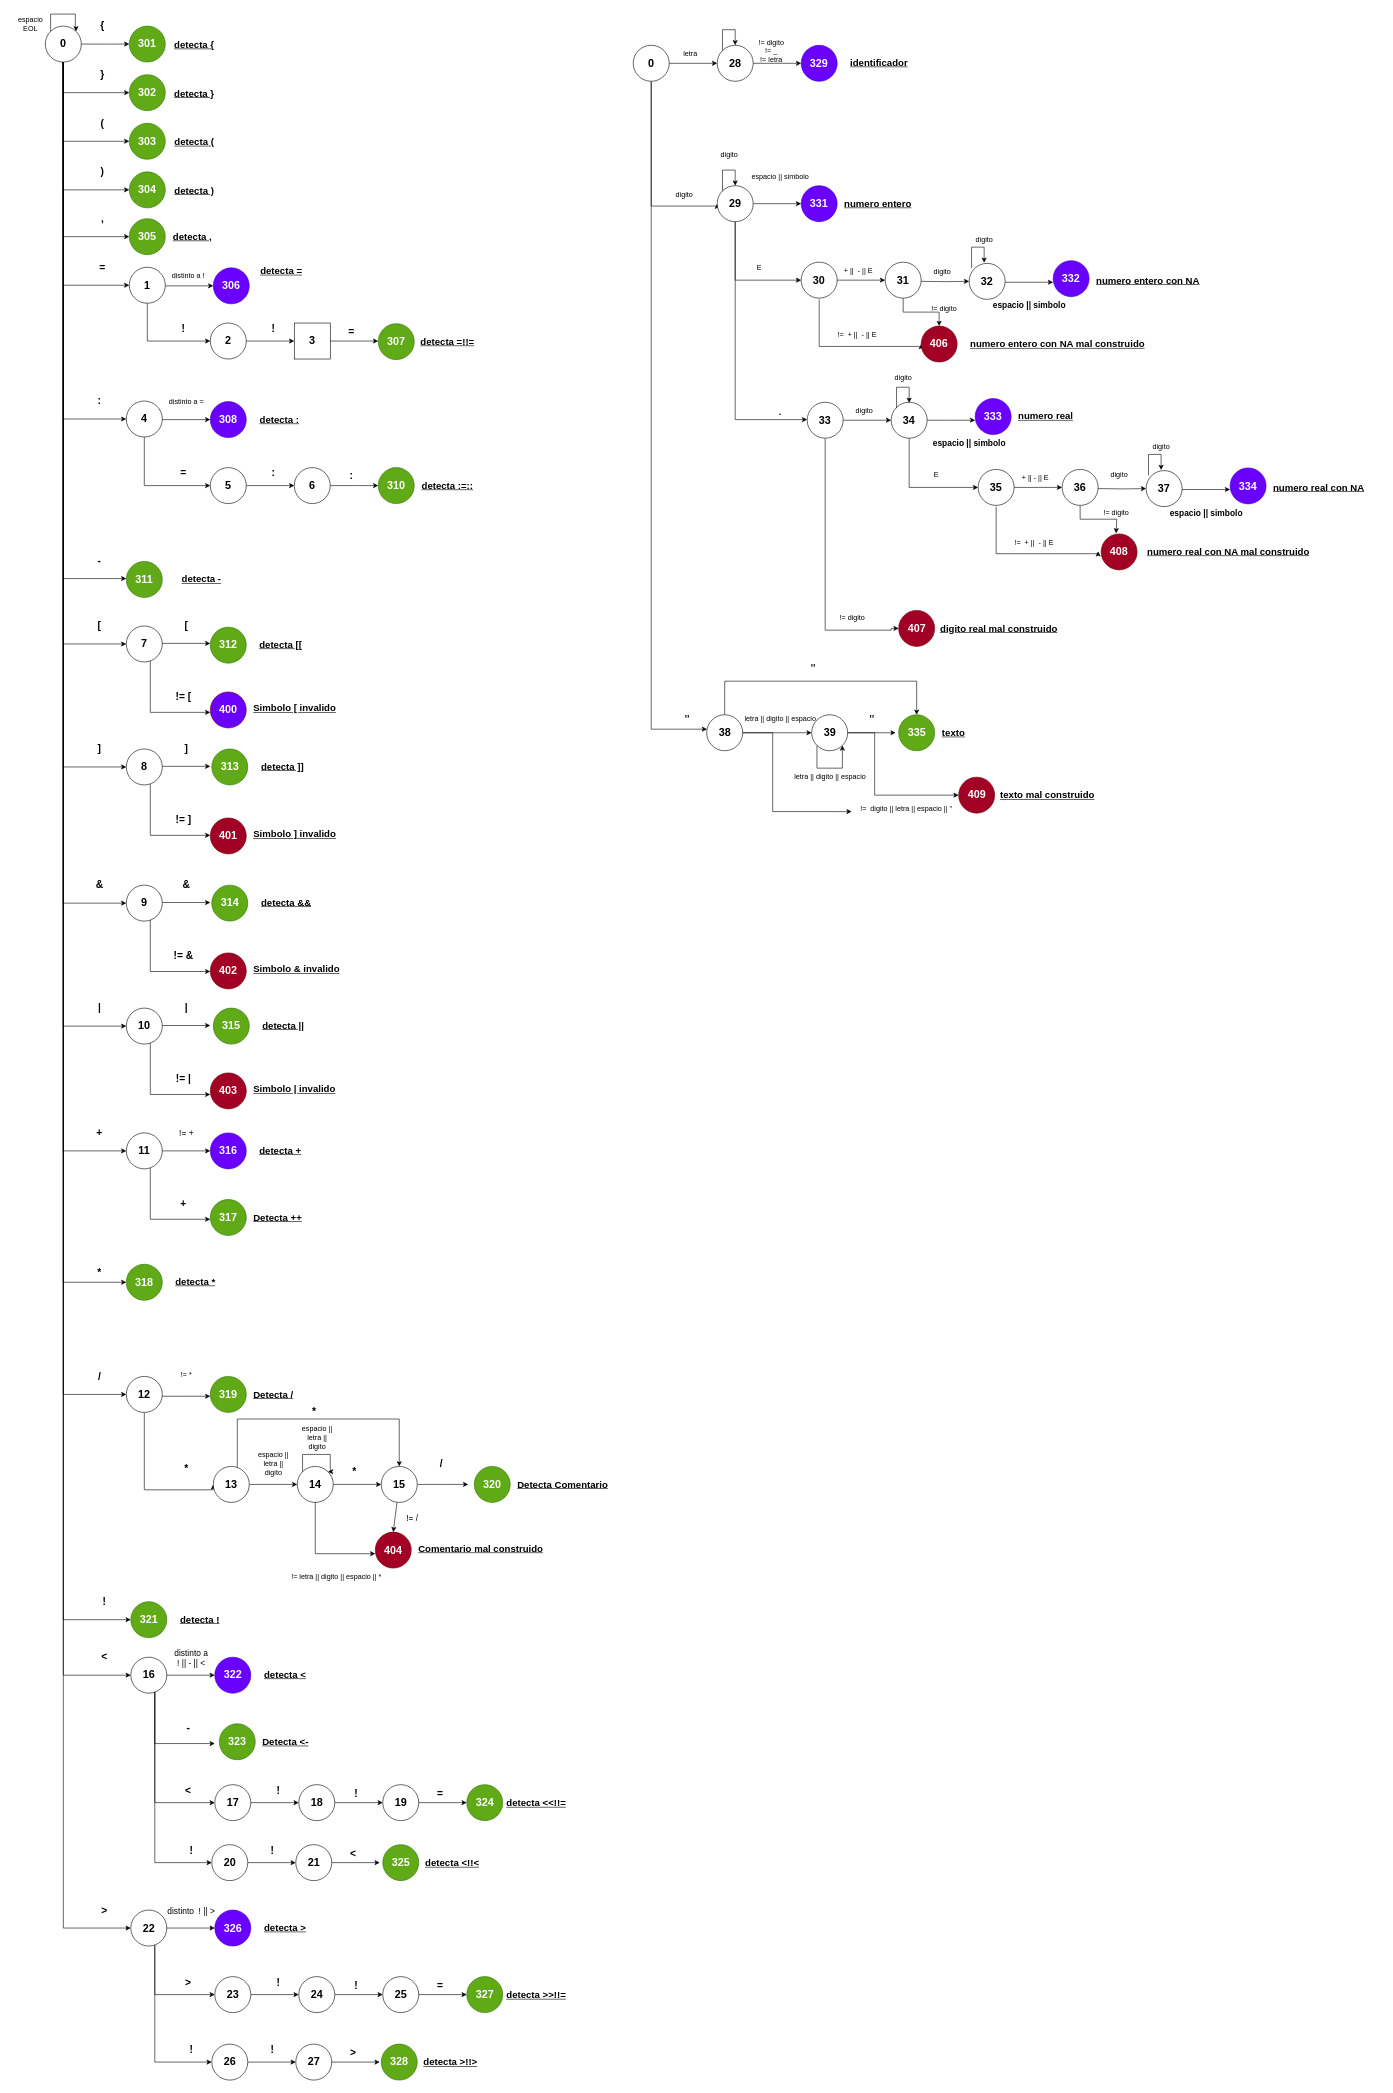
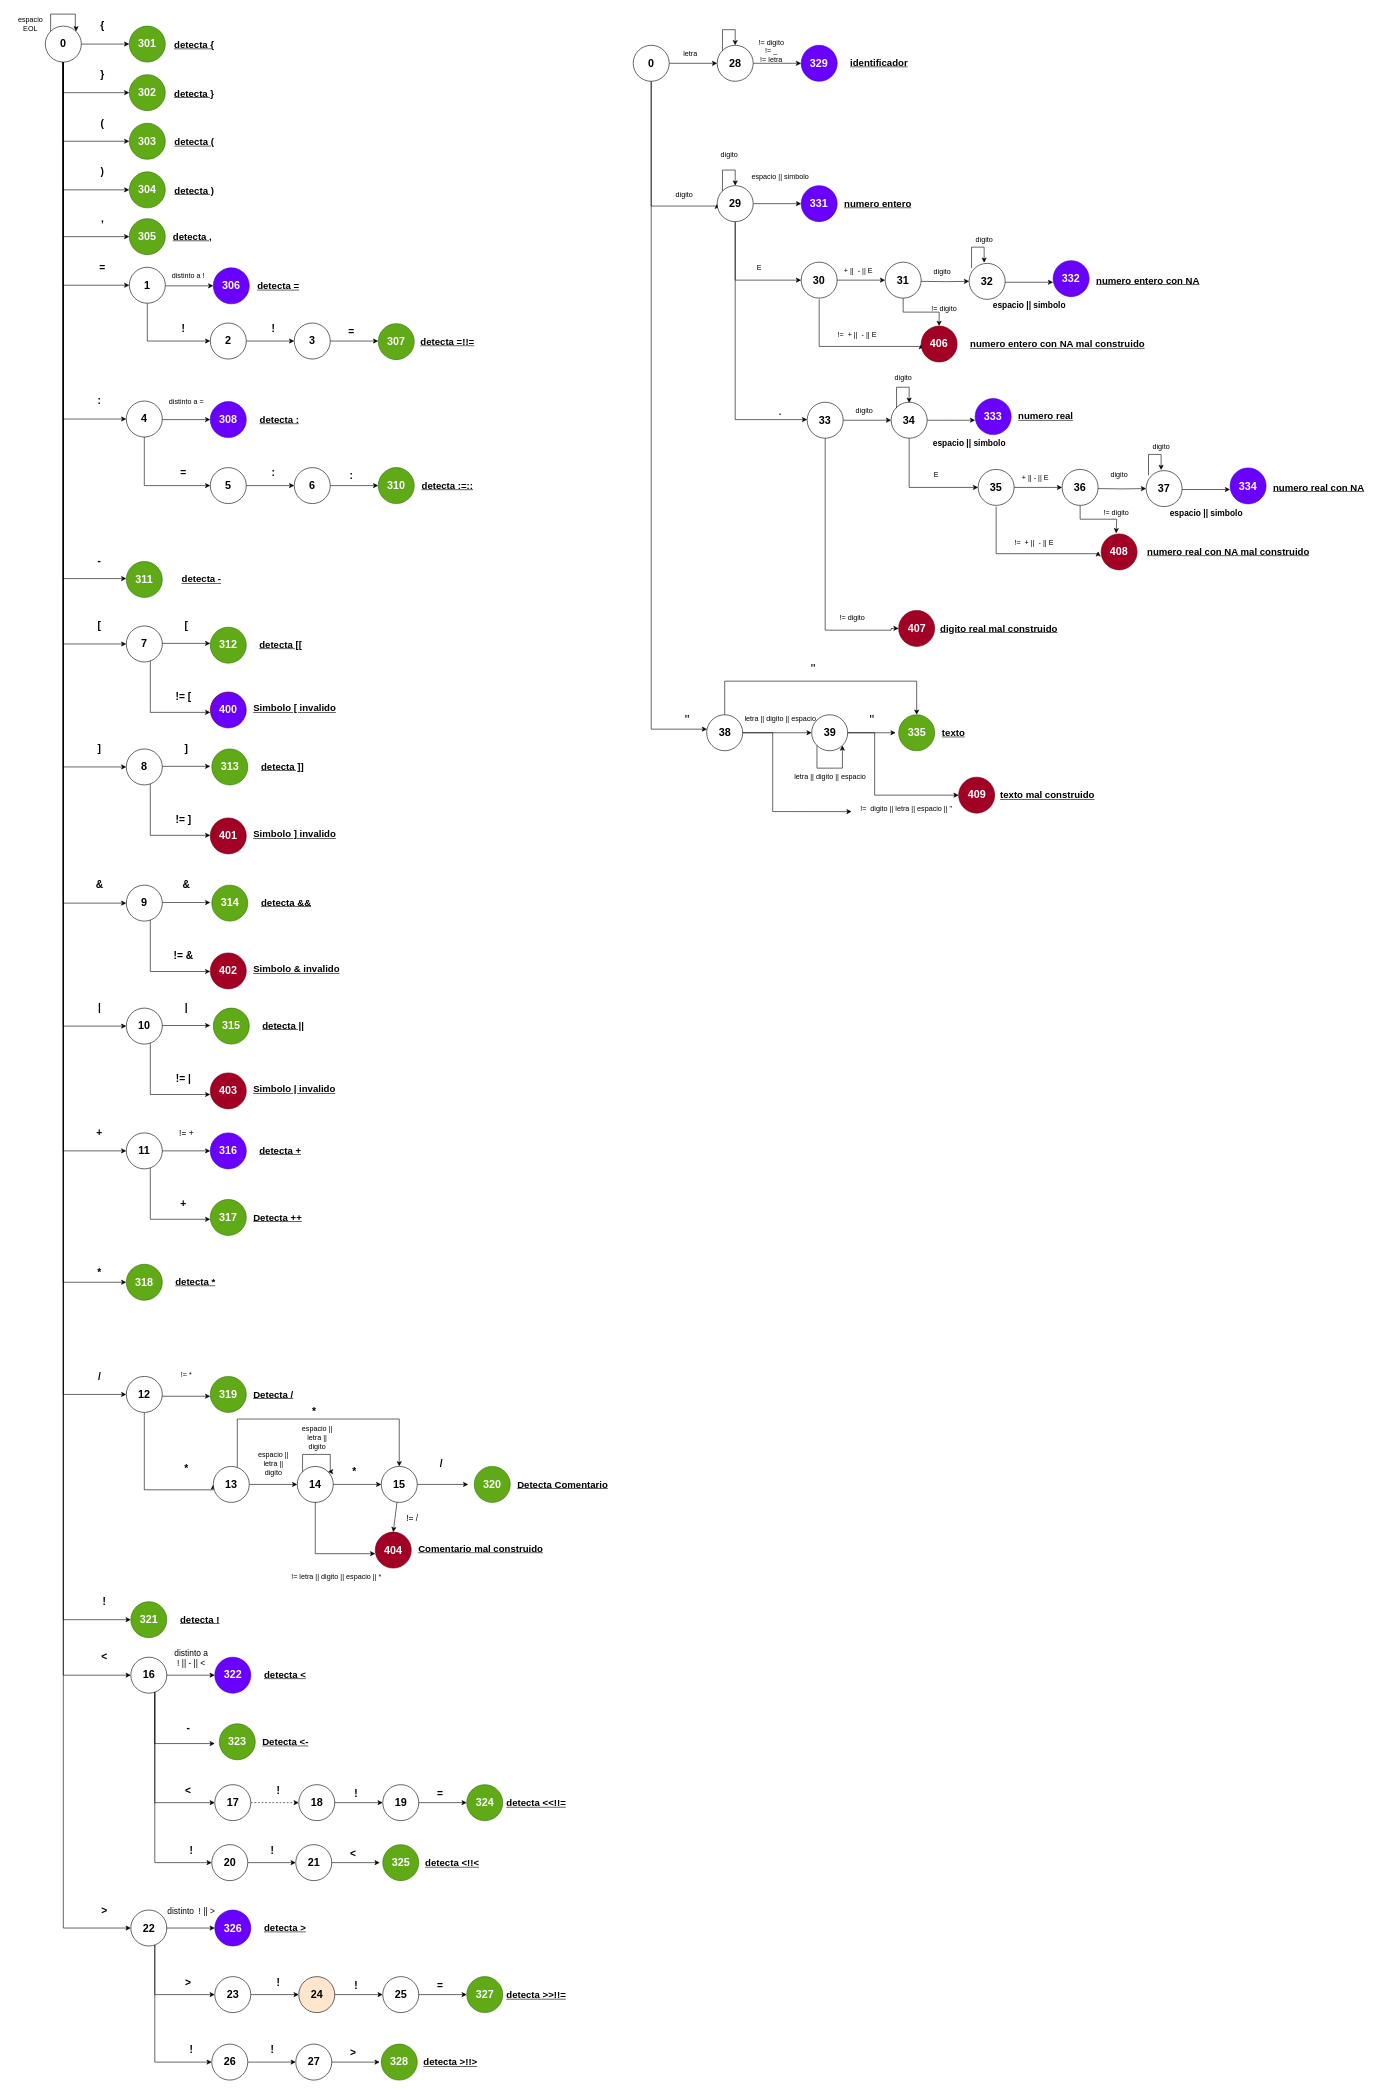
node "detecta =": moved (281, 271) -> (278, 286)
node "3": shape rectangle -> ellipse
edge "17" -> "18": style solid -> dashed
node "24": fillcolor #ffffff -> #ffe6cc
